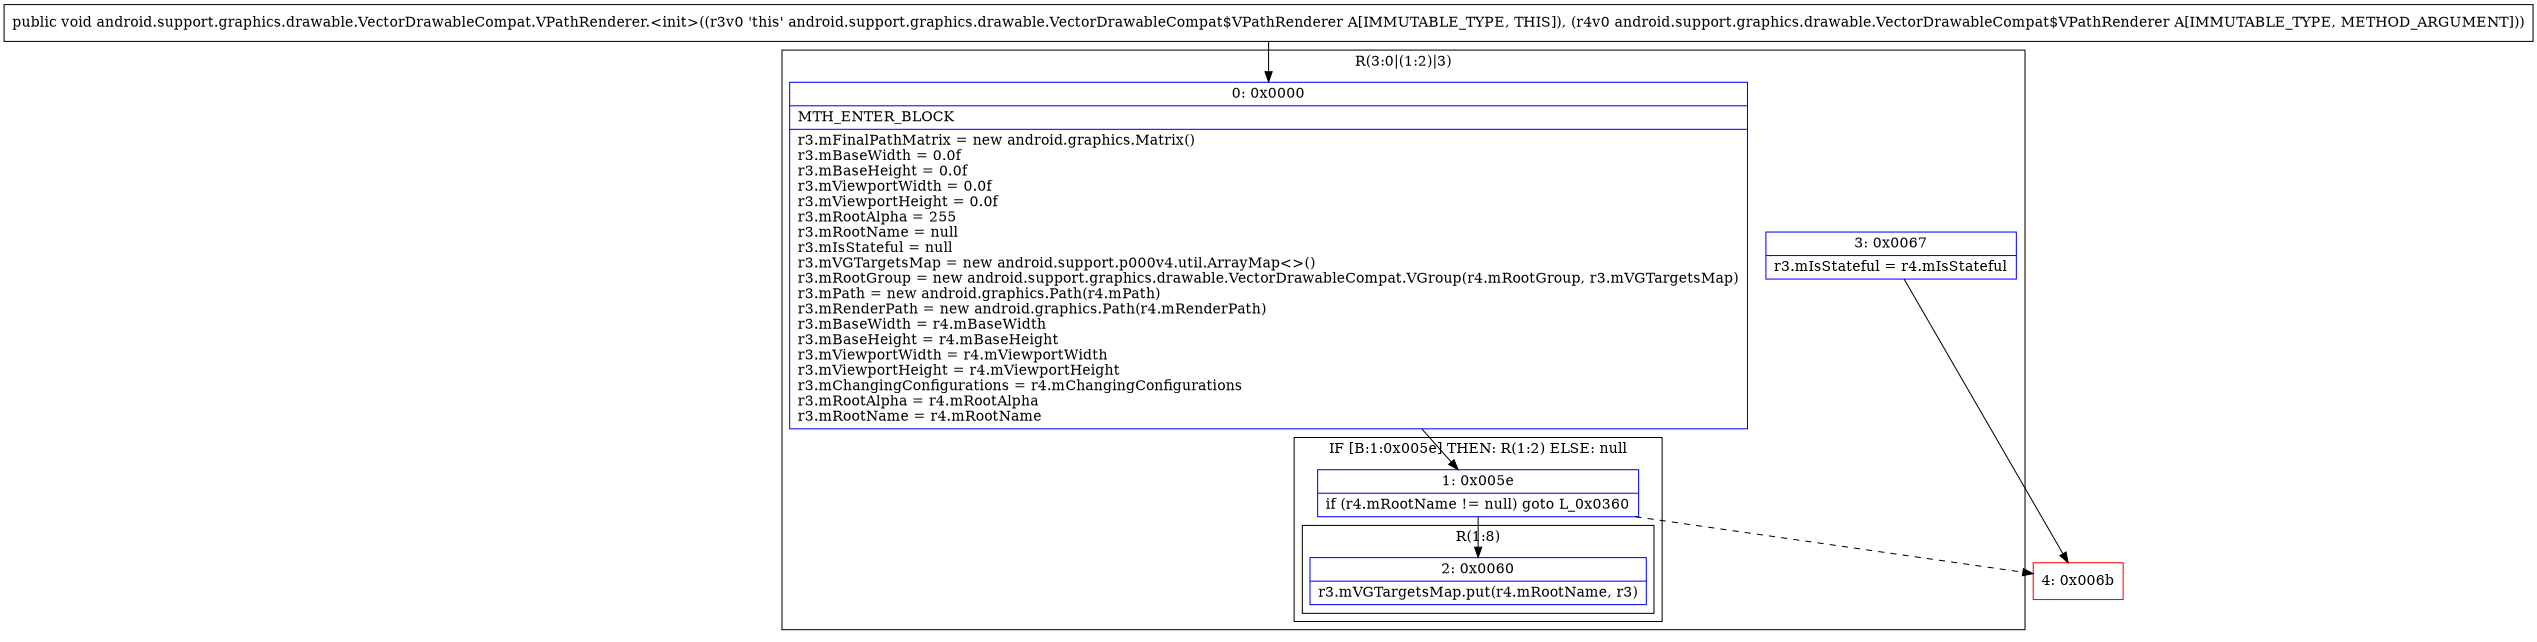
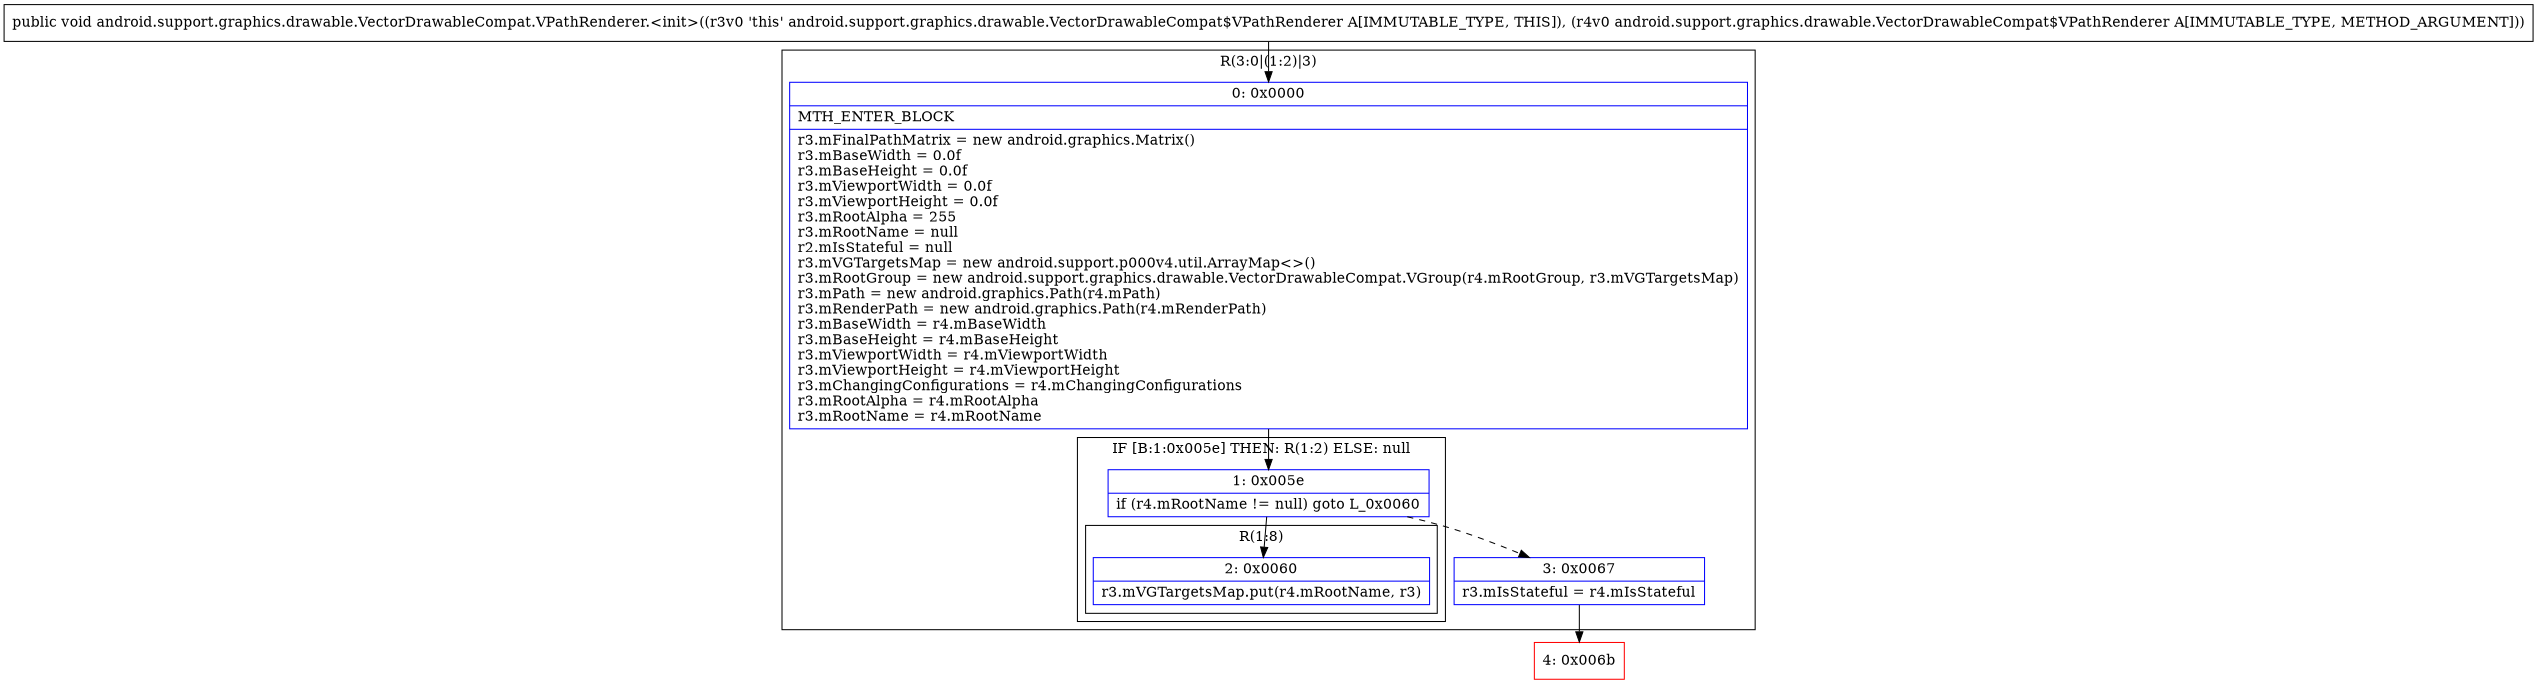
node "0: 0x0000": text "r3.mIsStateful = null" -> "r2.mIsStateful = null"
node "1: 0x005e": text "if (r4.mRootName != null) goto L_0x0360" -> "if (r4.mRootName != null) goto L_0x0060"
edge "1: 0x005e" -> "4: 0x006b": now "1: 0x005e" -> "3: 0x0067"
